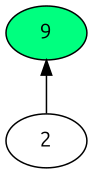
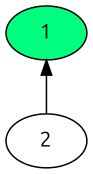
node "9": label "9" -> "1"
